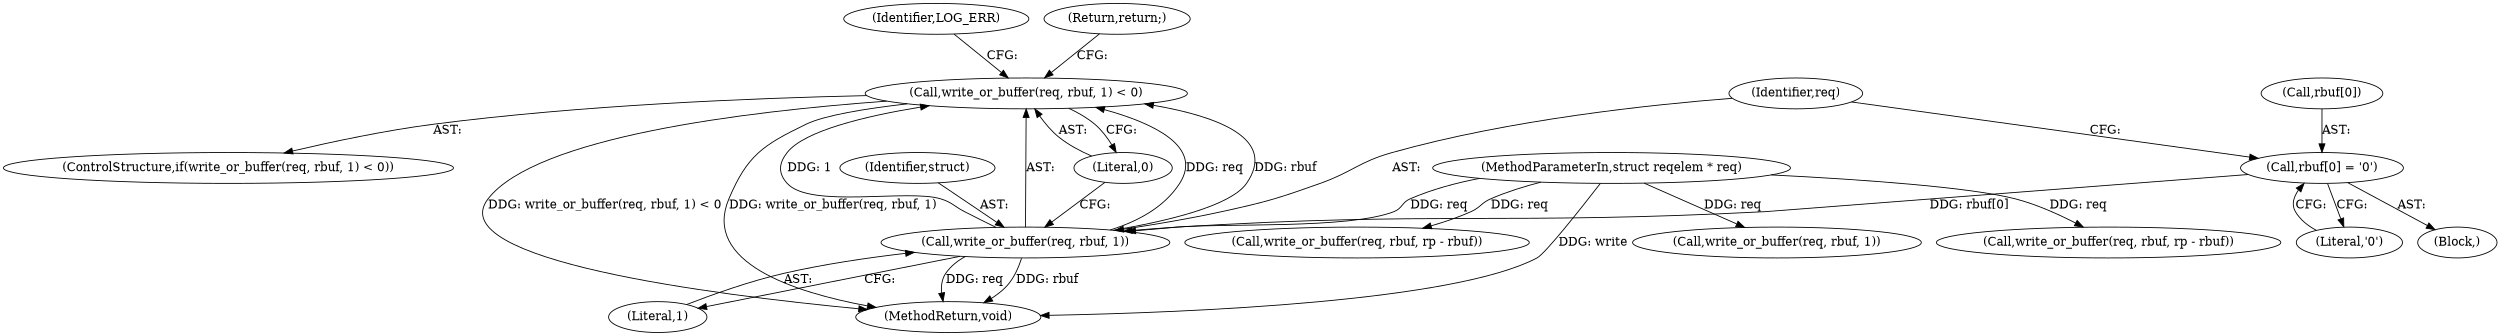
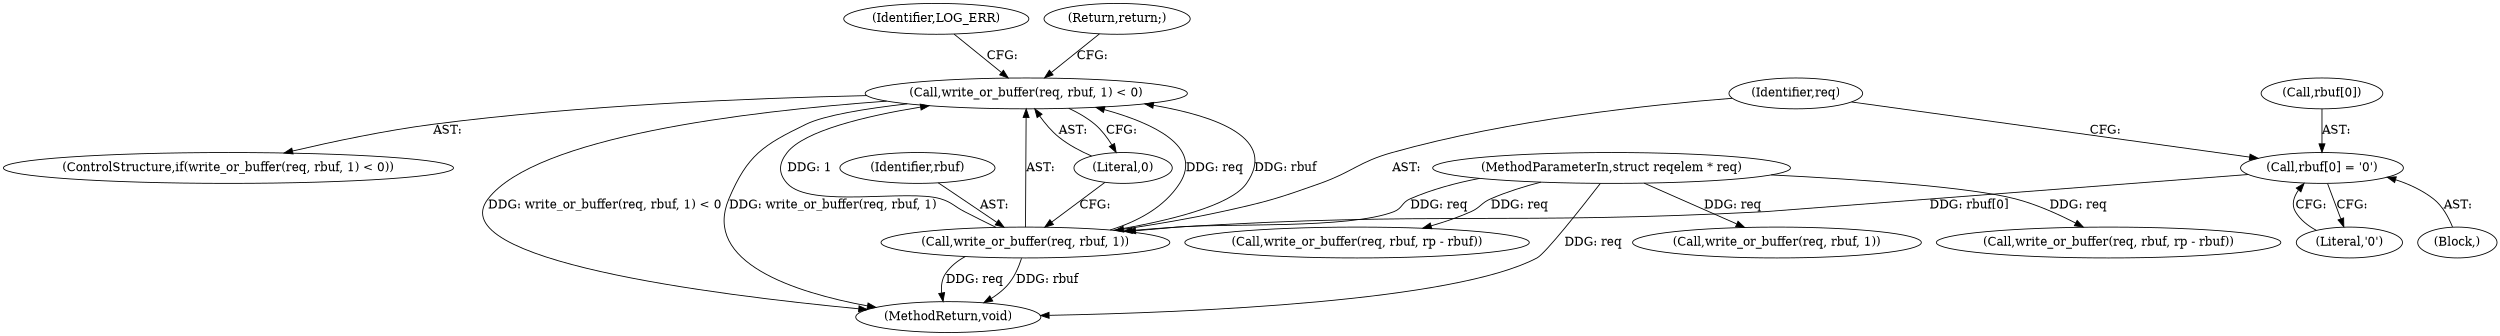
node "(Identifier,struct)": label "(Identifier,struct)" -> "(Identifier,rbuf)"
edge "(Call,rbuf[0] = '0')" -> "(Block,)": reversed
edge "(MethodParameterIn,struct reqelem * req)" -> "(MethodReturn,void)": label "DDG: write" -> "DDG: req"
node "(Literal,1)": removed
